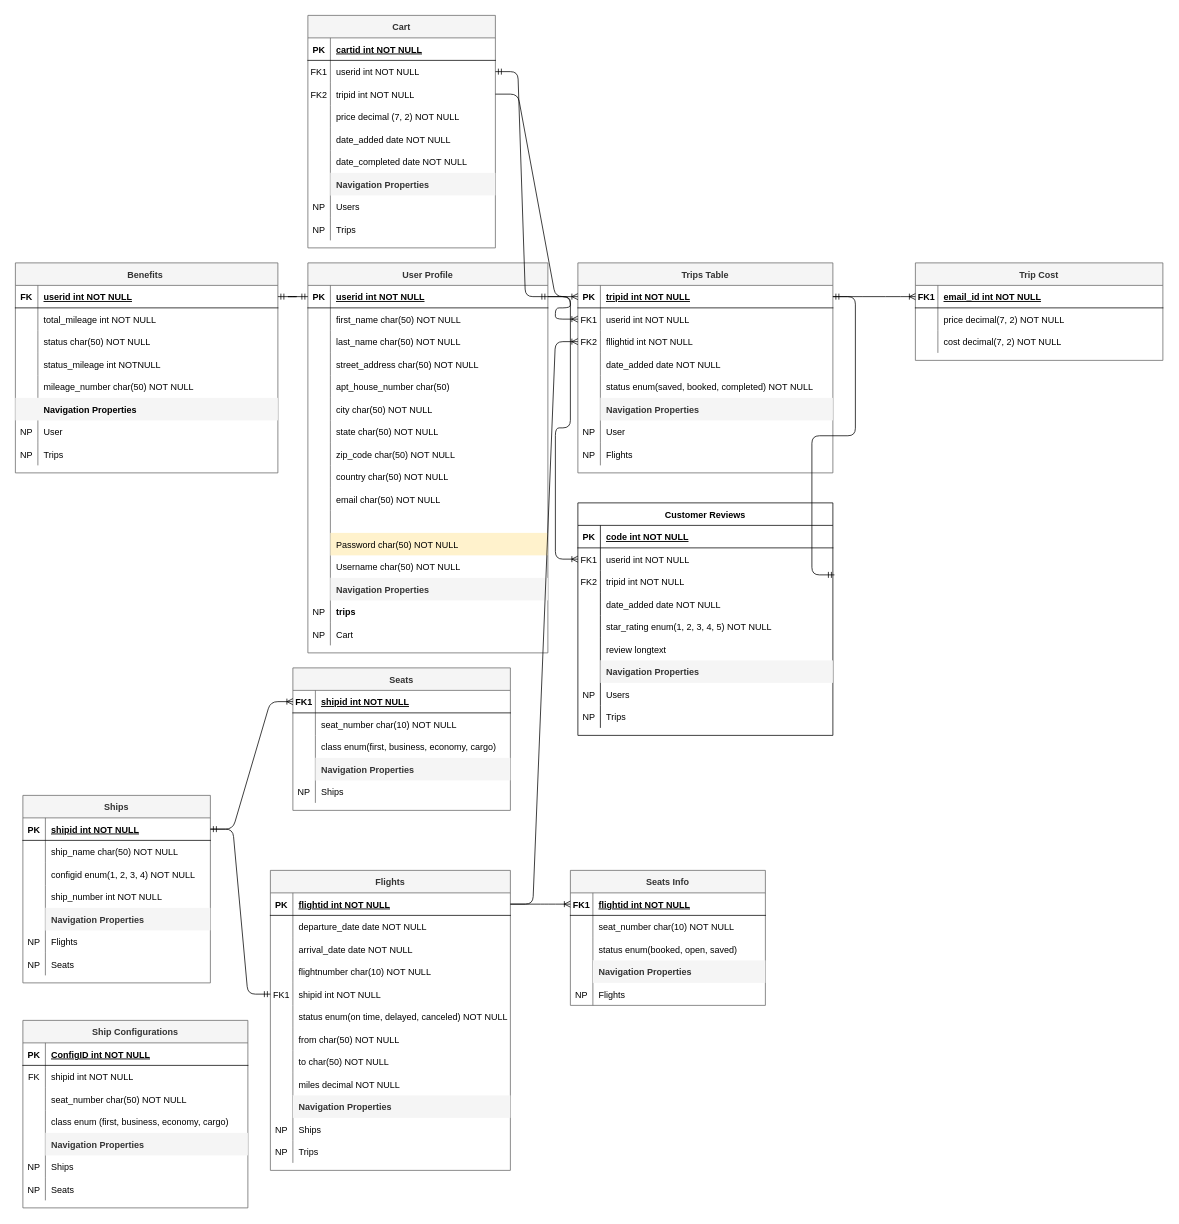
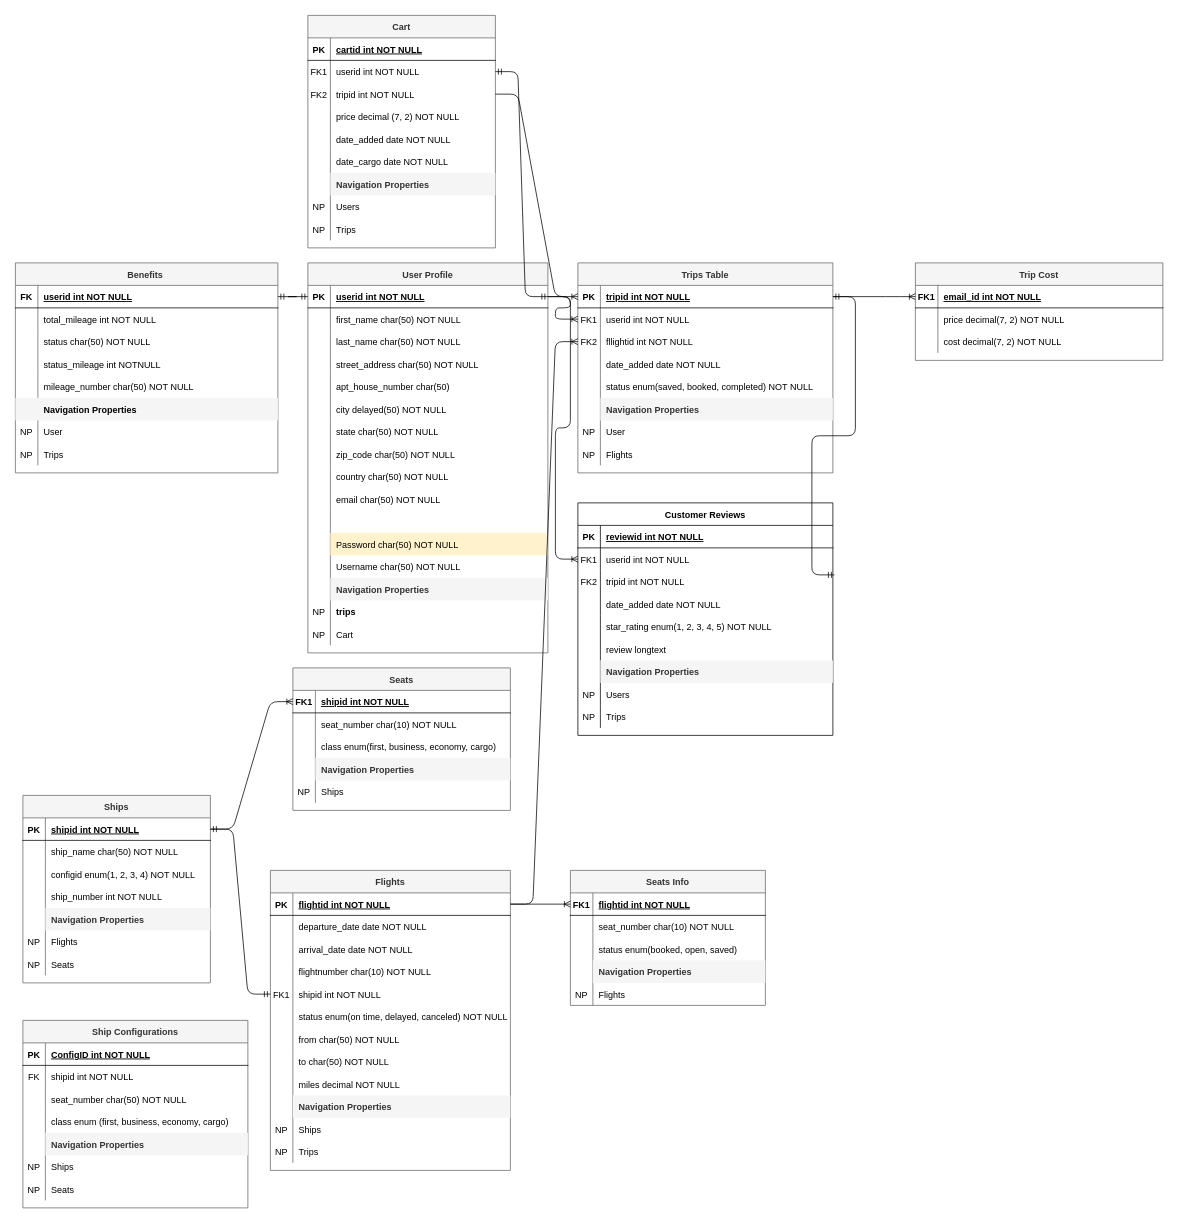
node "date_completed date NOT NULL": label "date_completed date NOT NULL" -> "date_cargo date NOT NULL"
node "city char(50) NOT NULL": label "city char(50) NOT NULL" -> "city delayed(50) NOT NULL"
node "code int NOT NULL": label "code int NOT NULL" -> "reviewid int NOT NULL"
